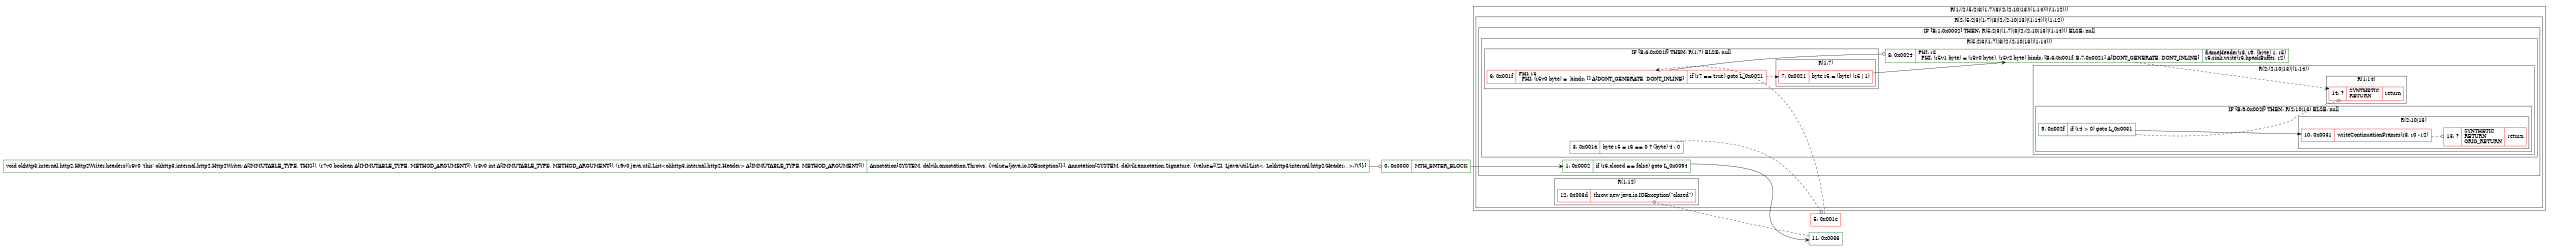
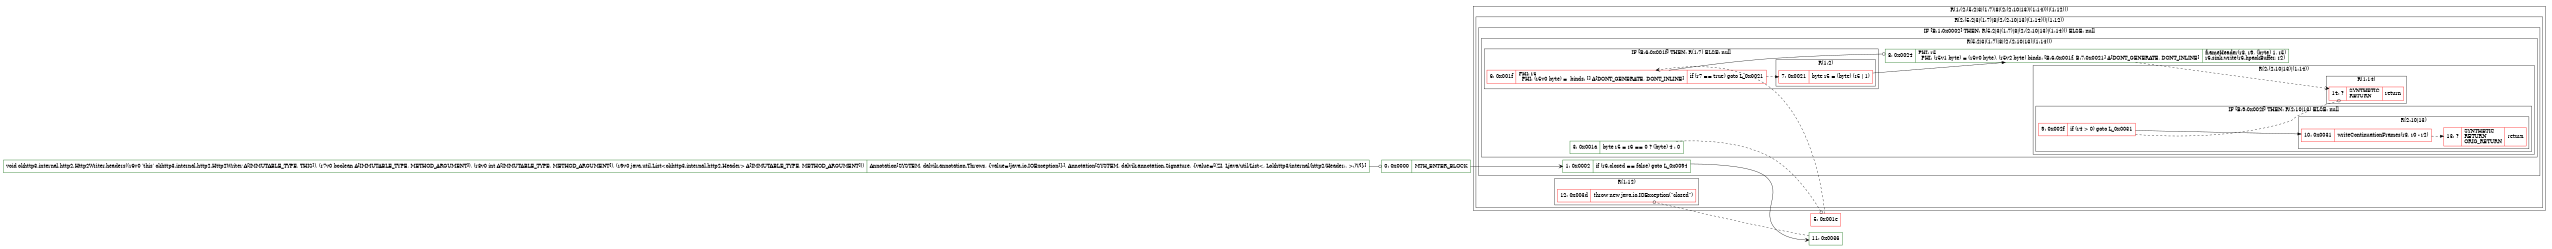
cluster "R(1:7)": label "R(1:7)" -> "R(1:2)"
edge "7: 0x0021" -> "8: 0x0024": arrowhead vee -> normal
node "9: 0x002f": color darkgreen -> red
edge "10: 0x0031" -> "13: ?": arrowhead odot -> normal
